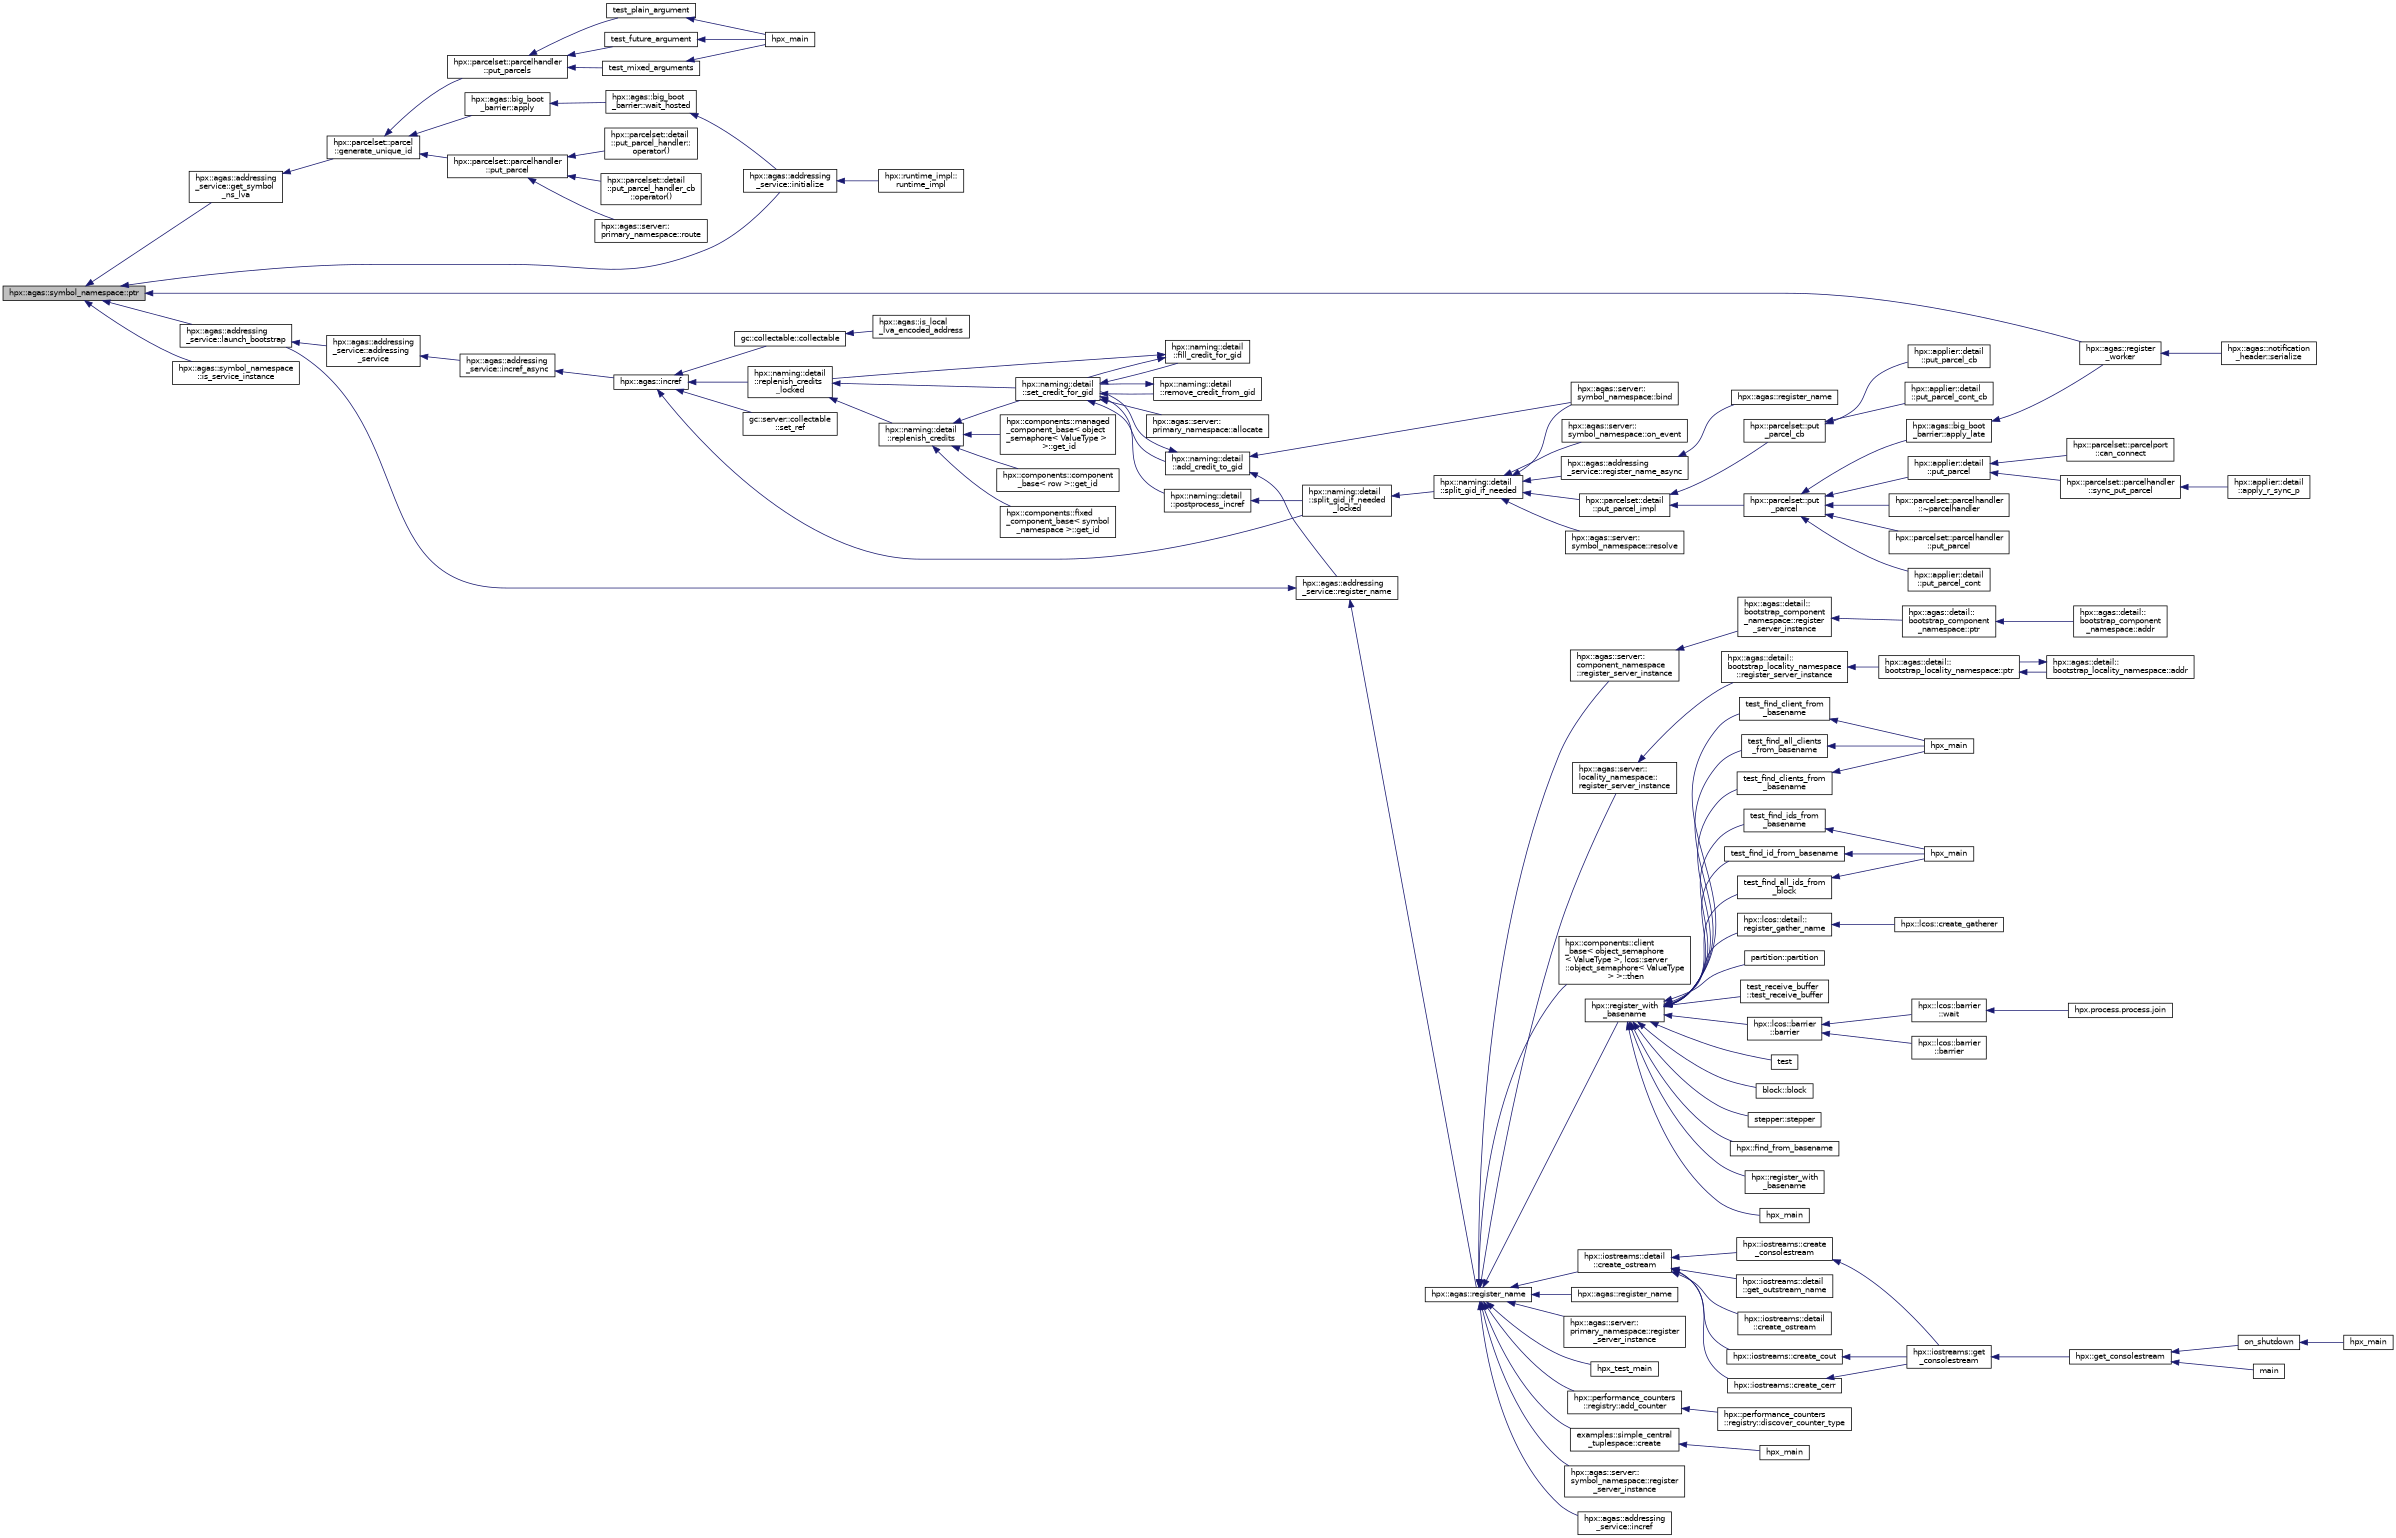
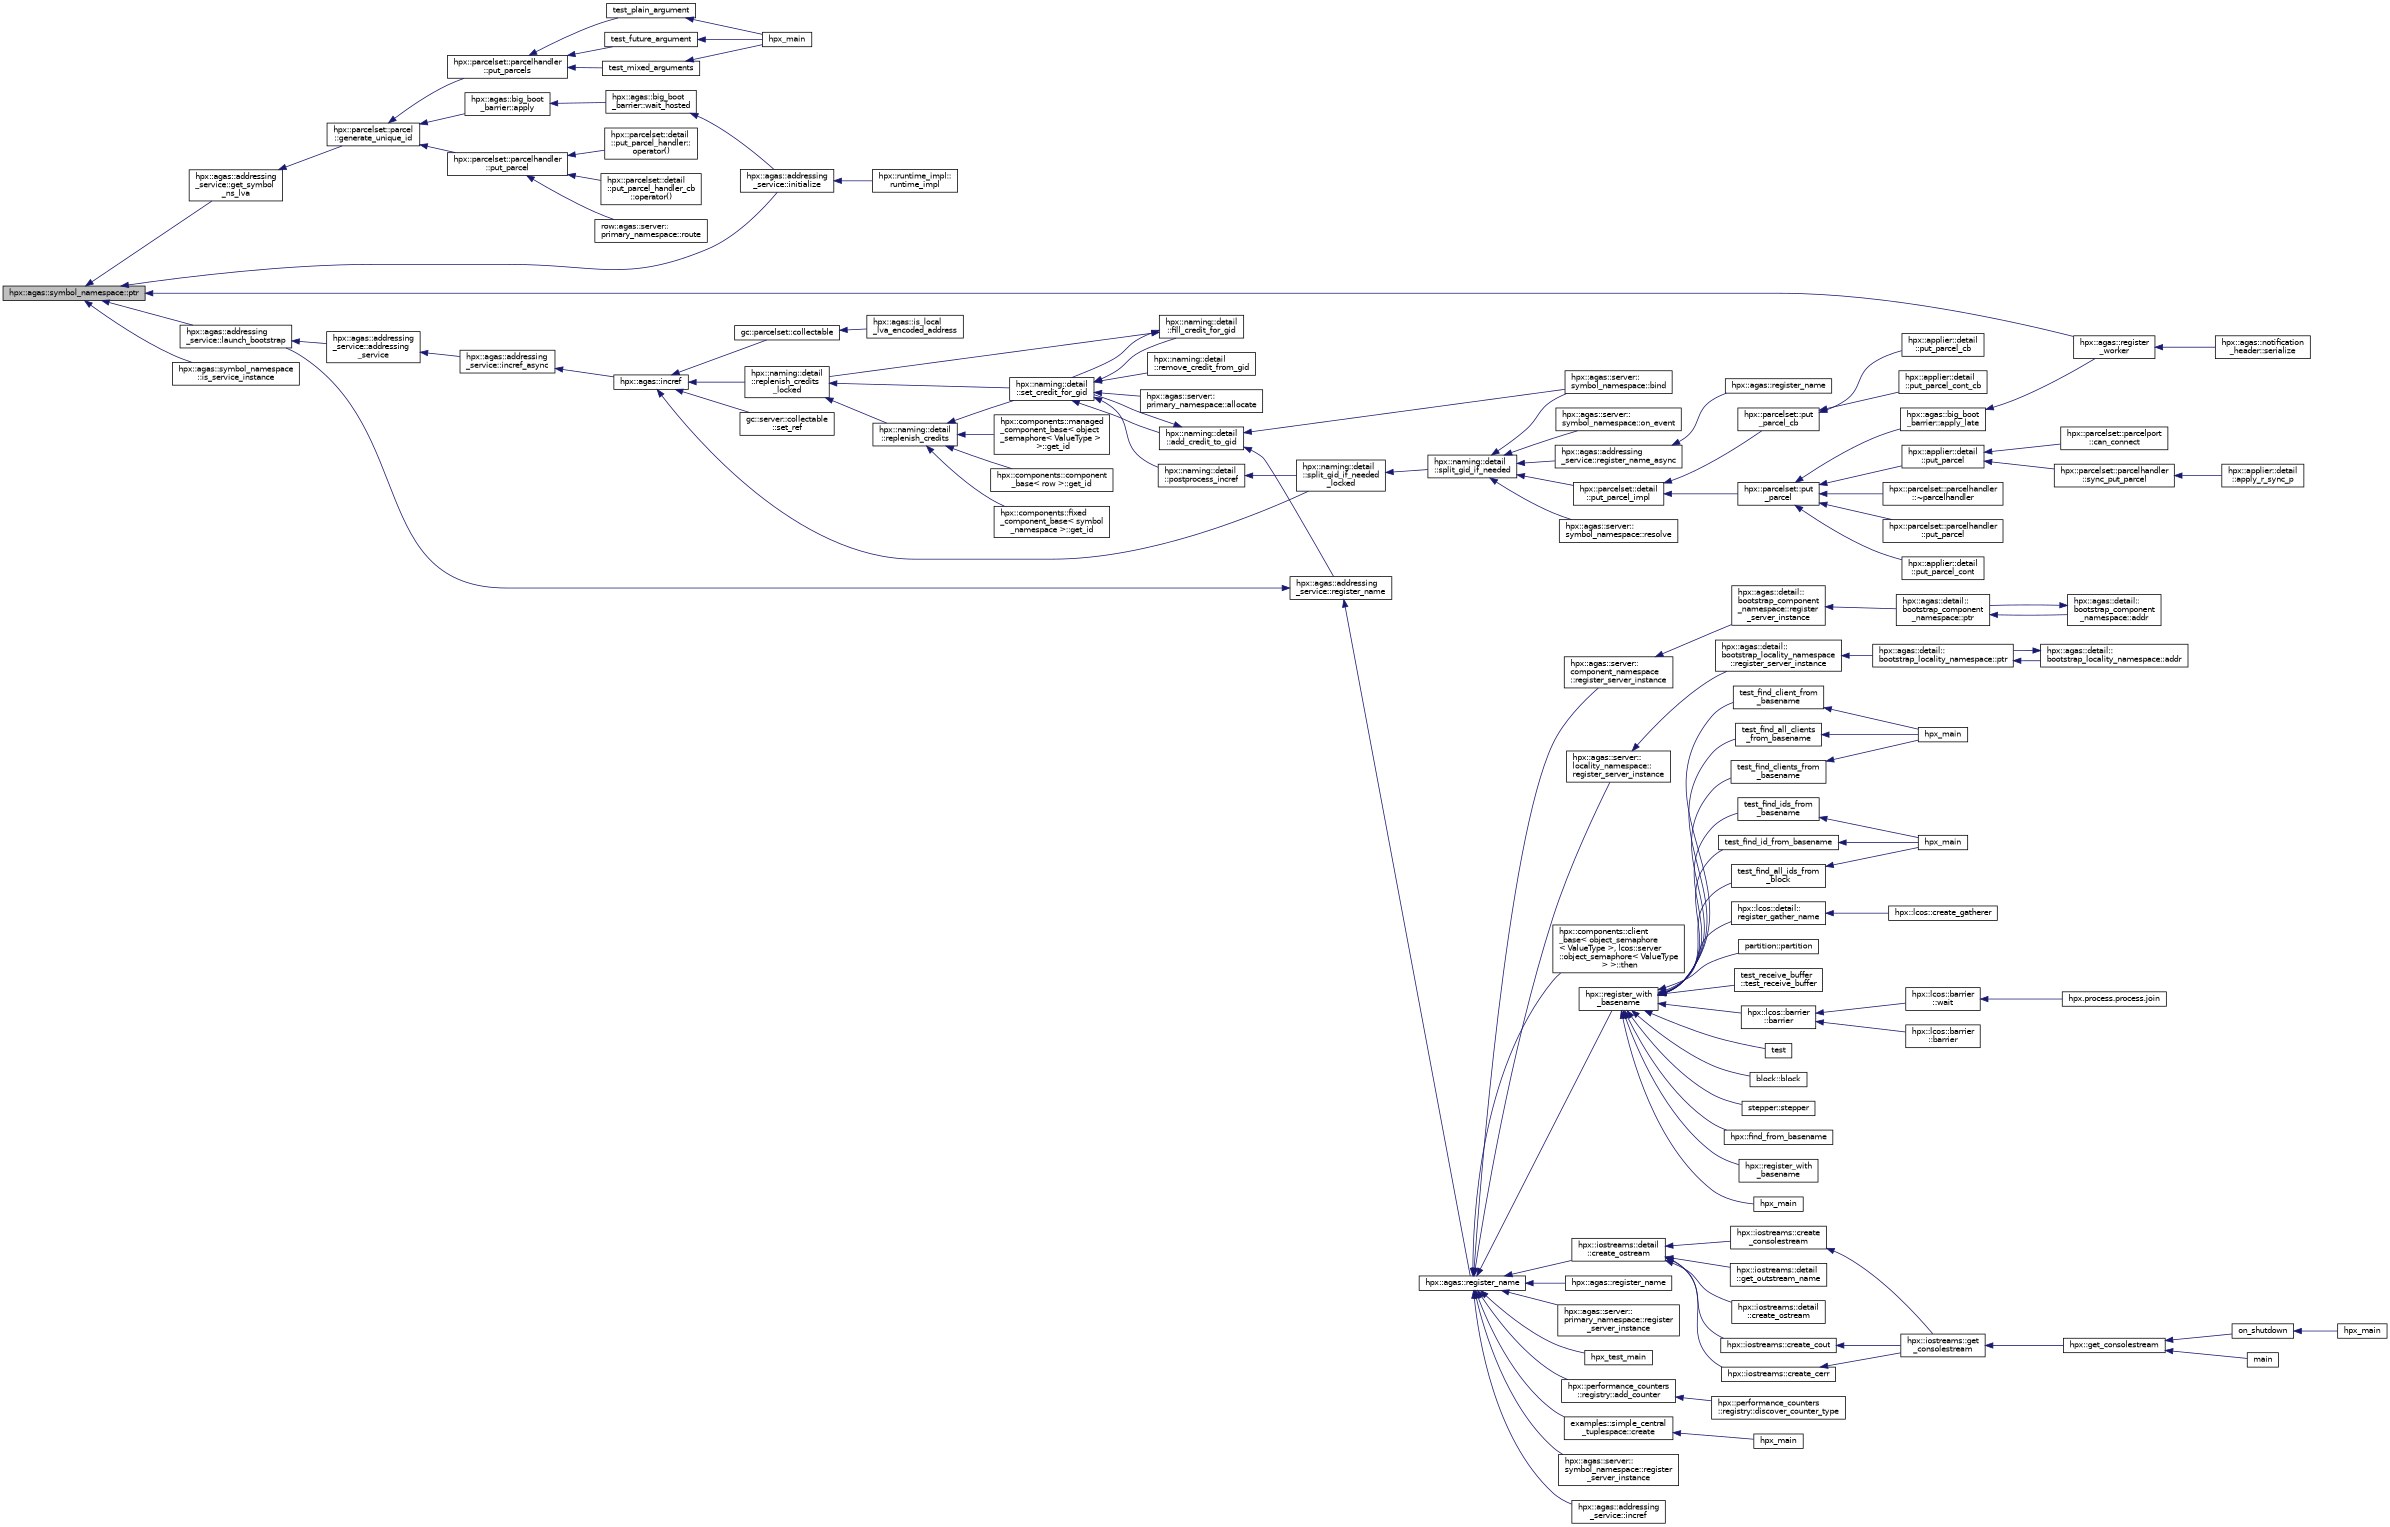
node "hpx::agas::server:: primary_namespace::route": label "hpx::agas::server:: primary_namespace::route" -> "row::agas::server:: primary_namespace::route"
node "gc::collectable::collectable": label "gc::collectable::collectable" -> "gc::parcelset::collectable"
edge "hpx::naming::detail ::set_credit_for_gid" -> "hpx::naming::detail ::remove_credit_from_gid": removed
edge "hpx::agas::detail:: bootstrap_component _namespace::ptr" -> "hpx::agas::detail:: bootstrap_component _namespace::addr": added
